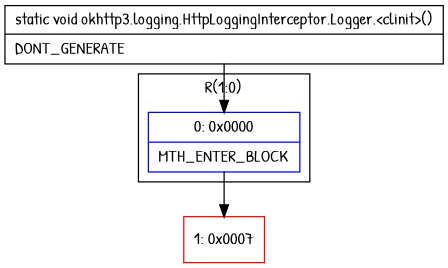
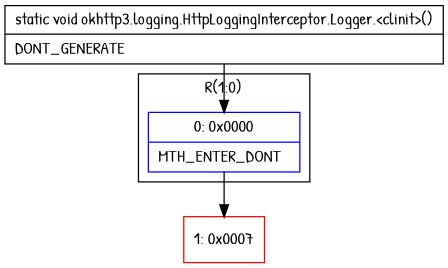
node "0: 0x0000": text "MTH_ENTER_BLOCK" -> "MTH_ENTER_DONT"
